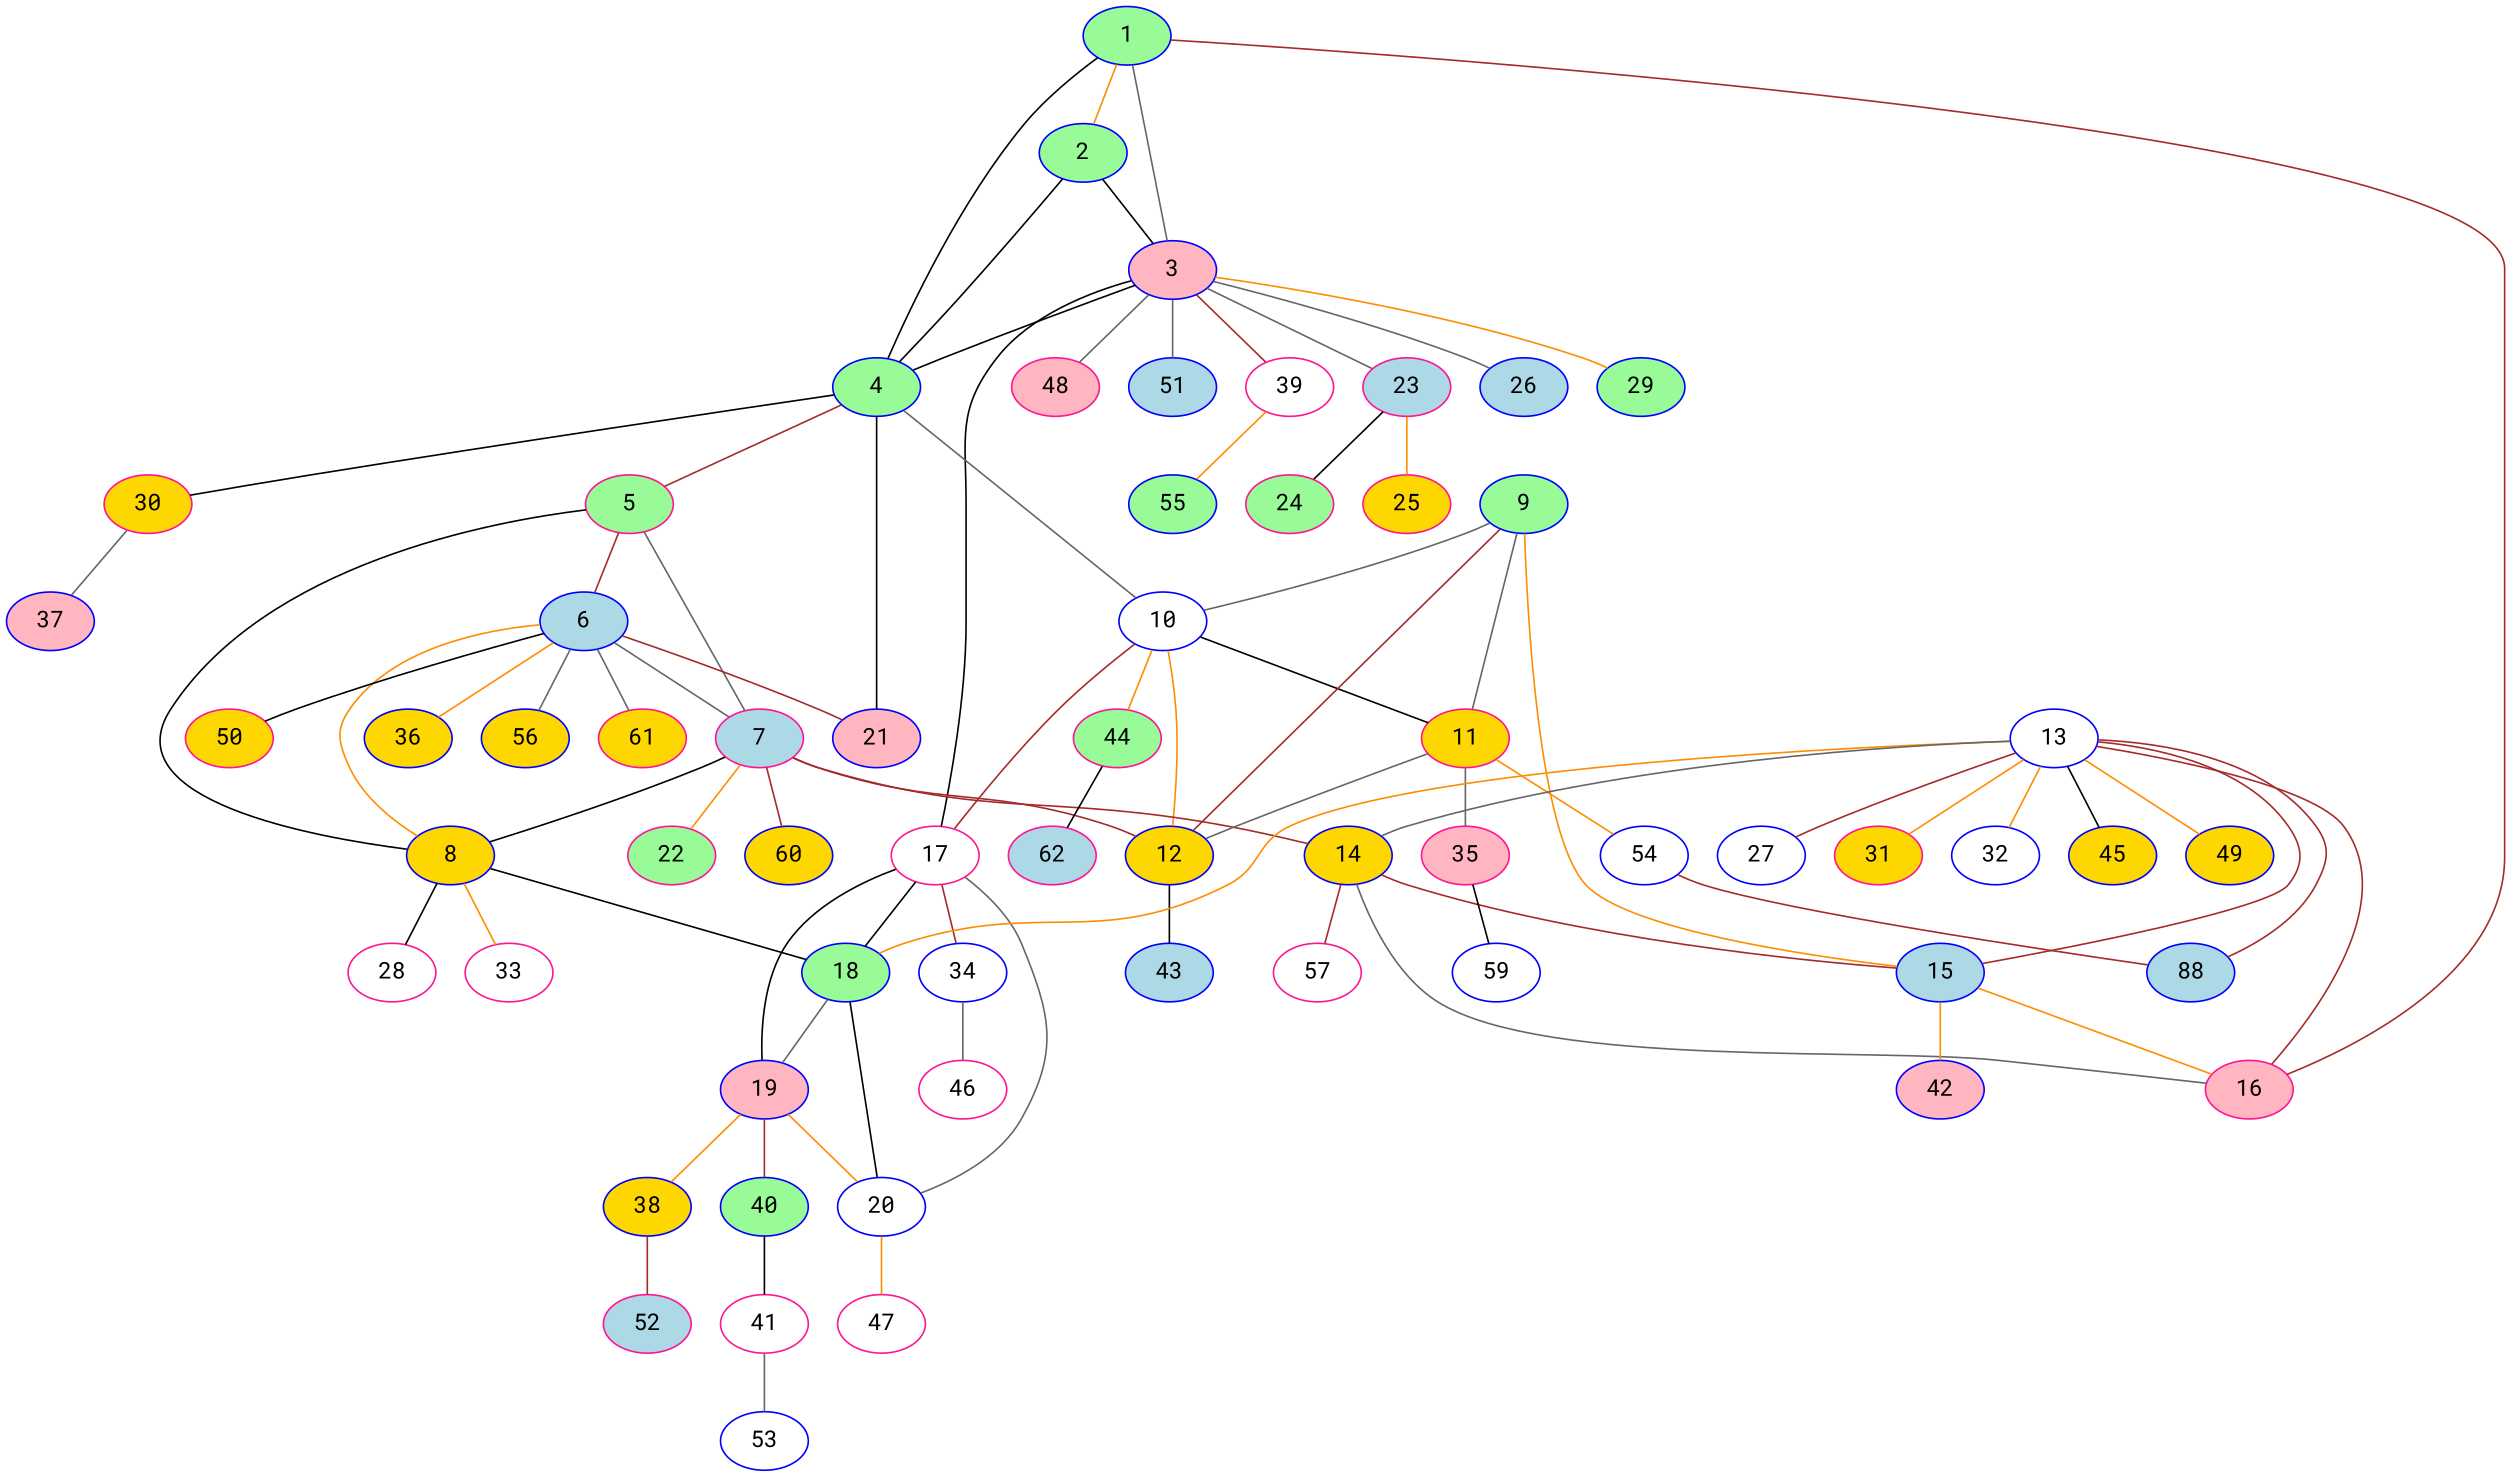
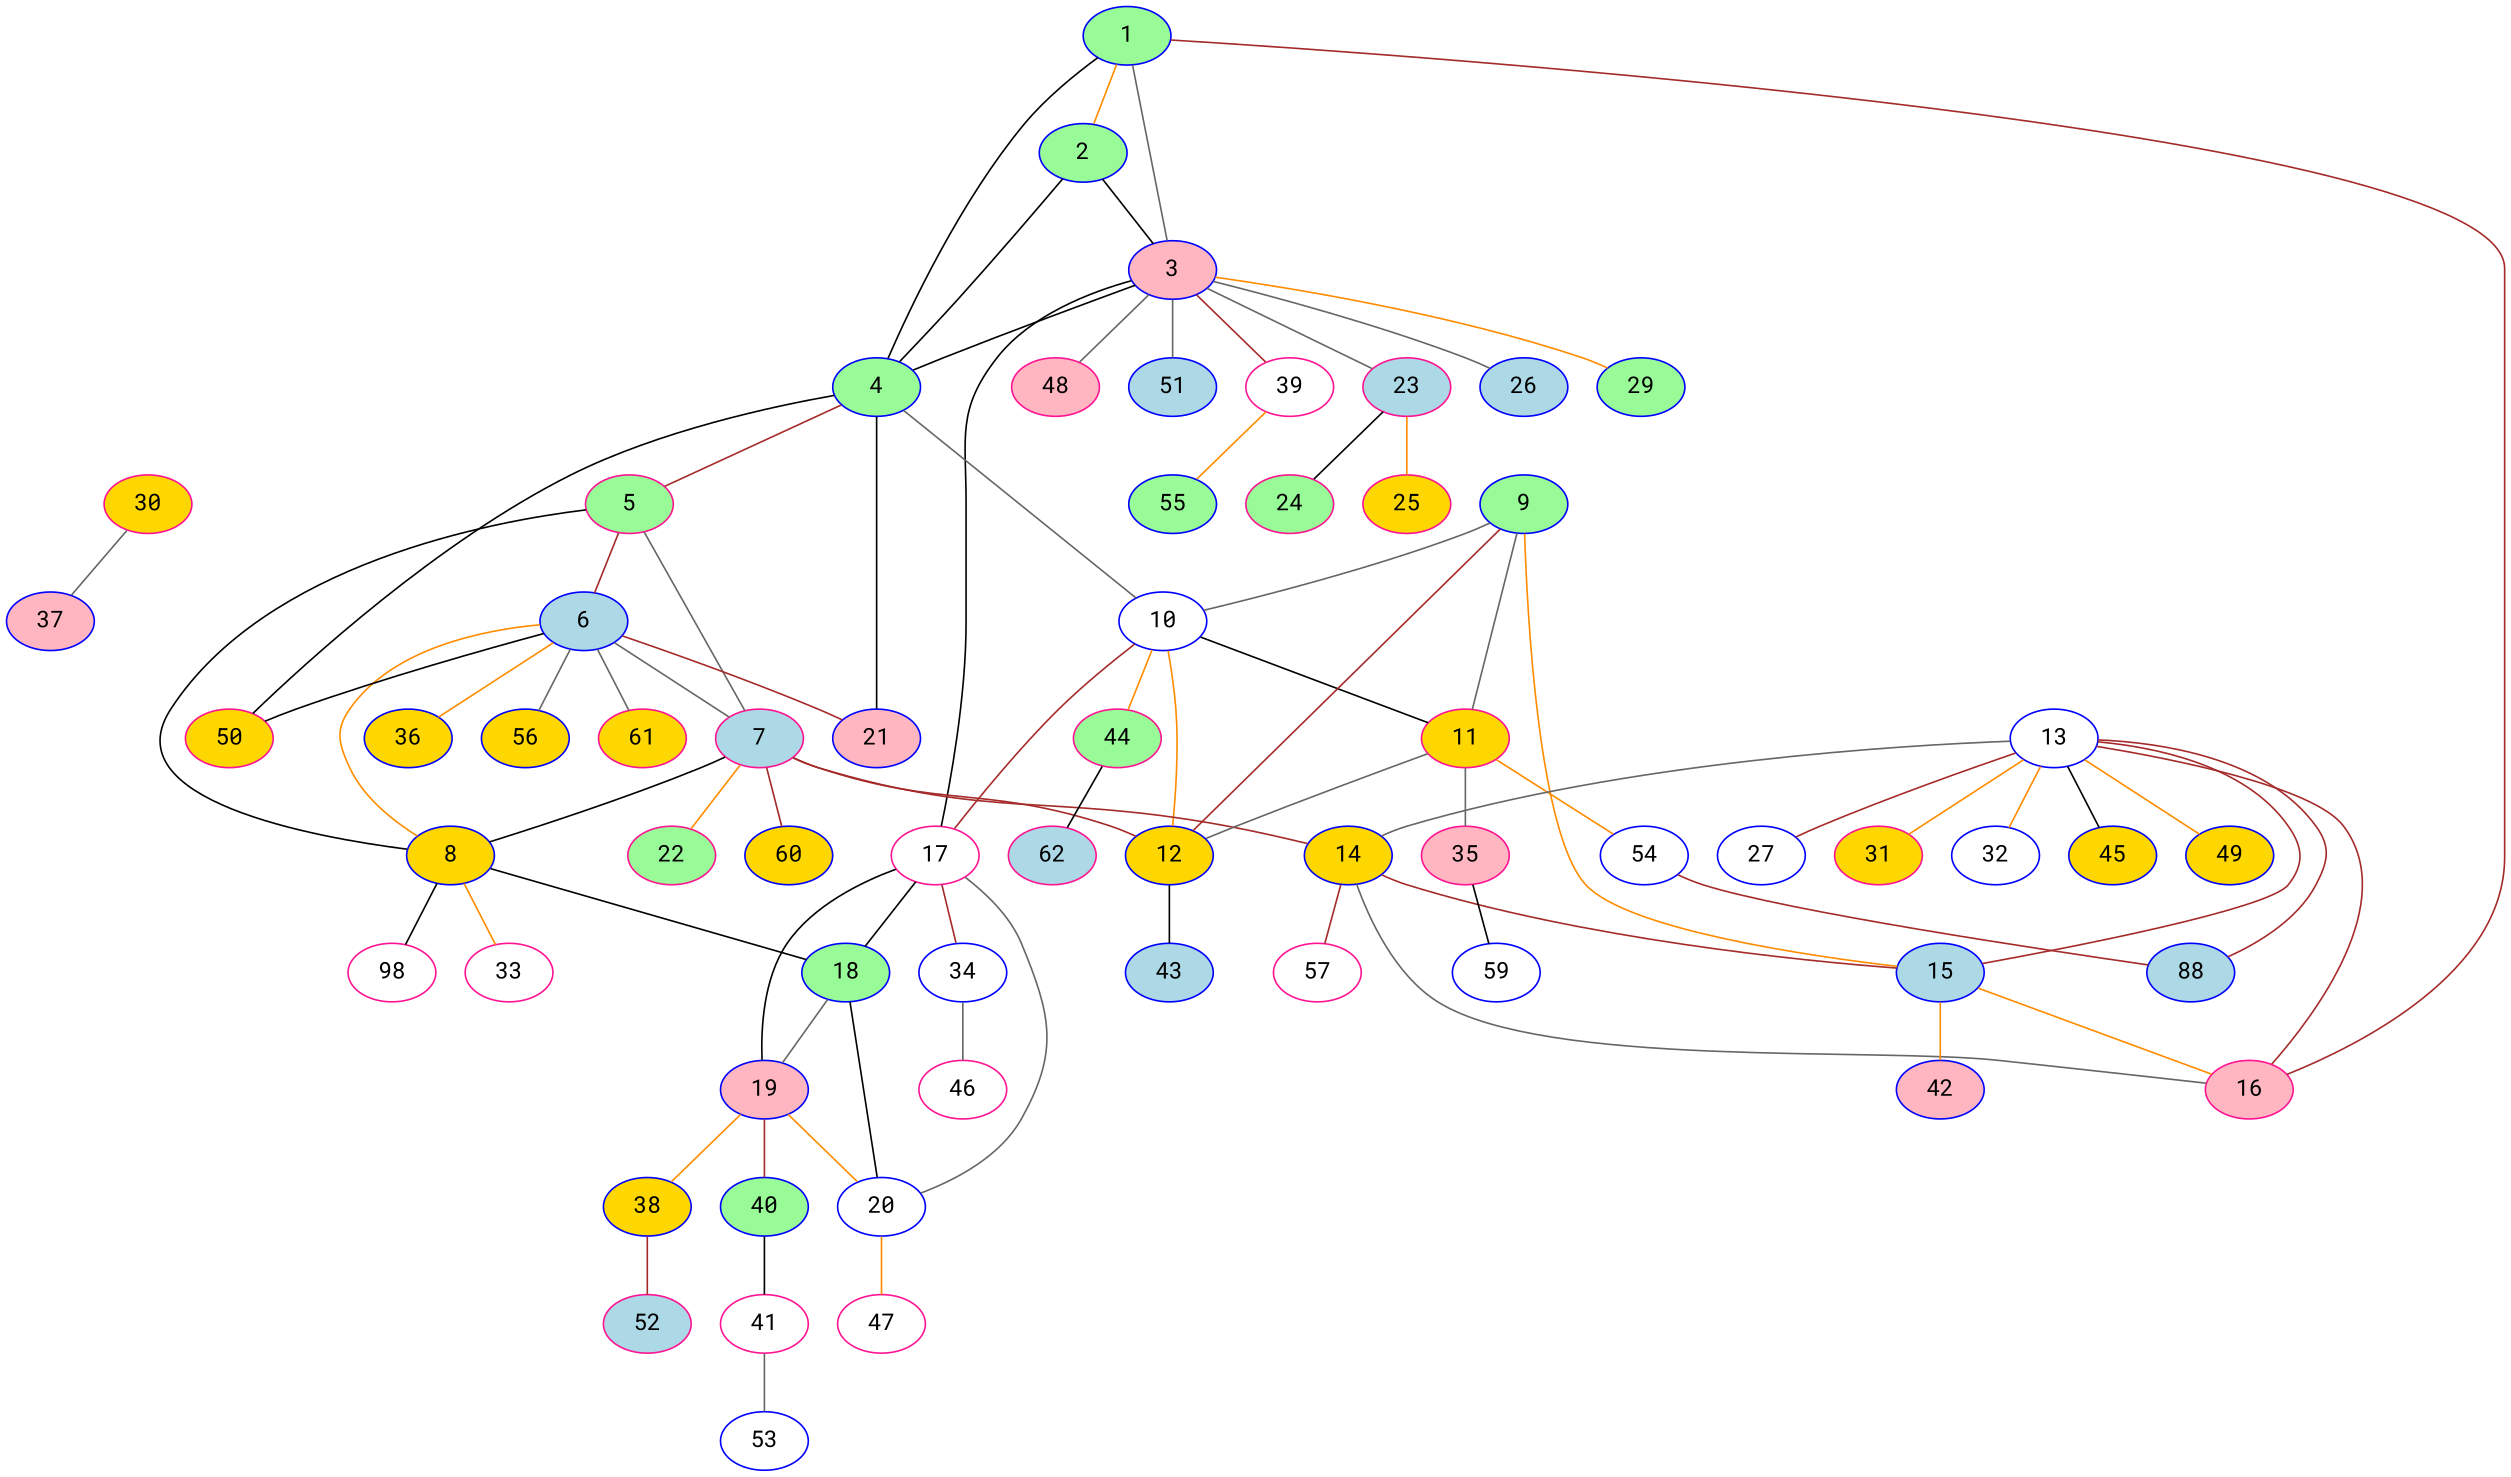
edge "4" -- "30": now "4" -- "50"
edge "13" -- "18": removed
node "28": label "28" -> "98"
